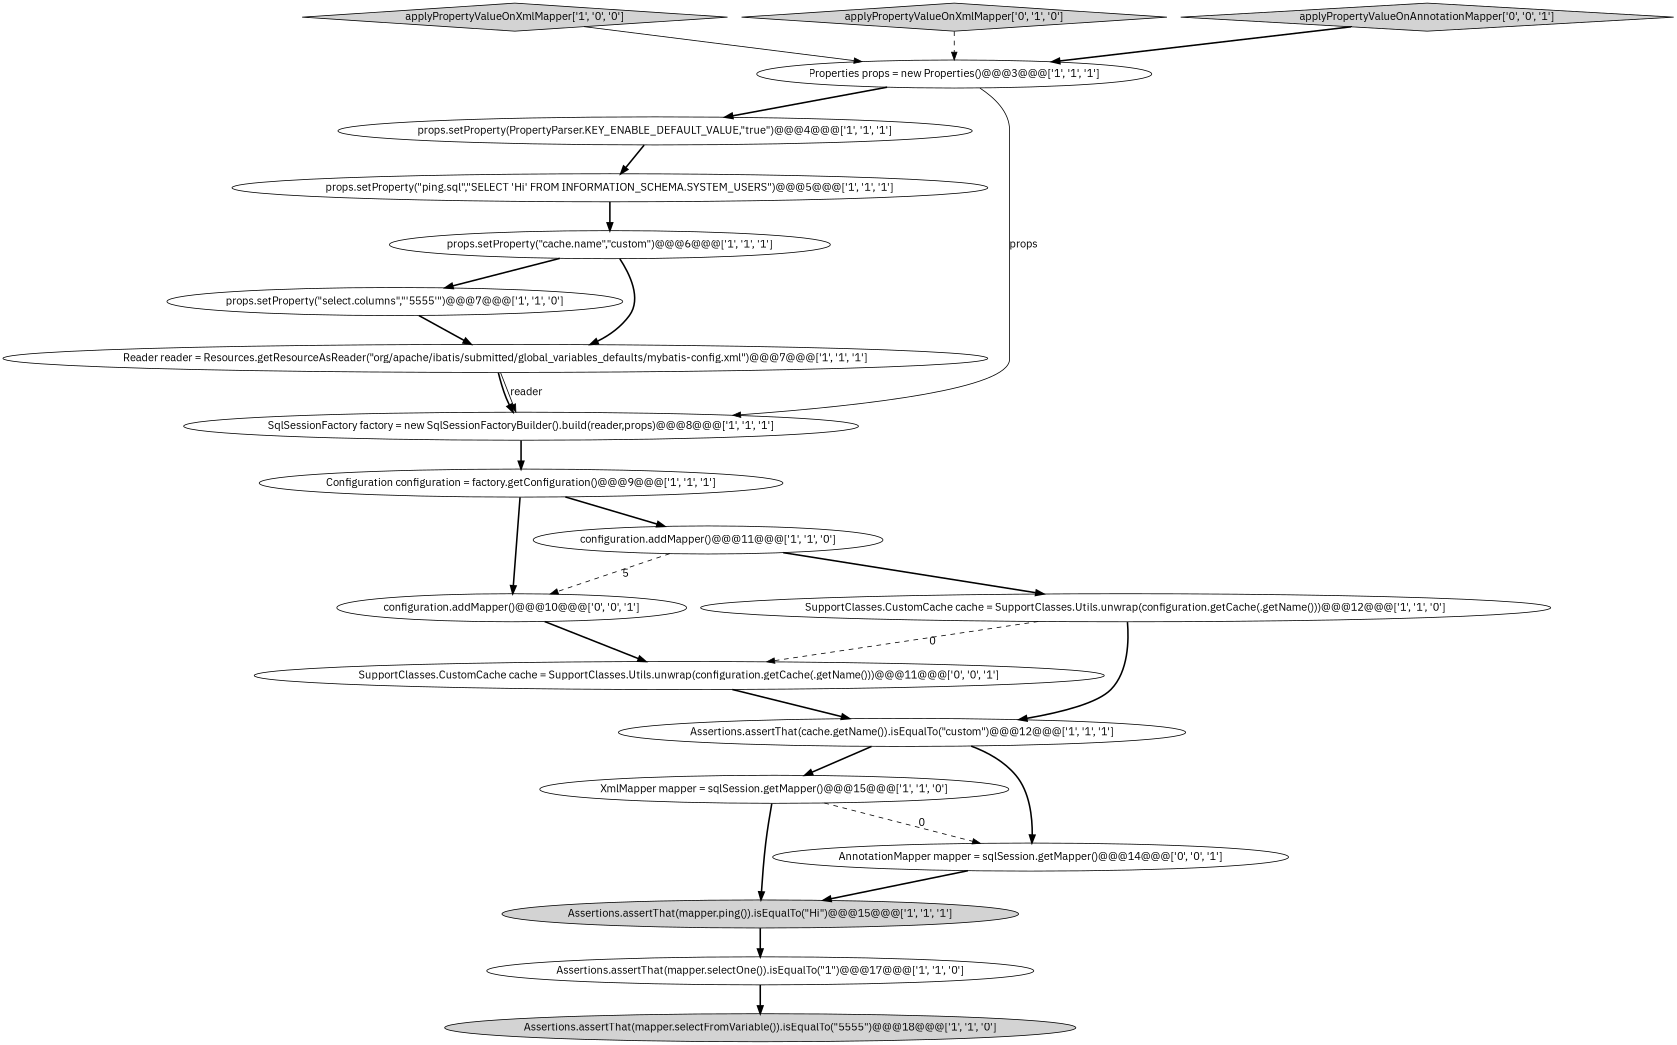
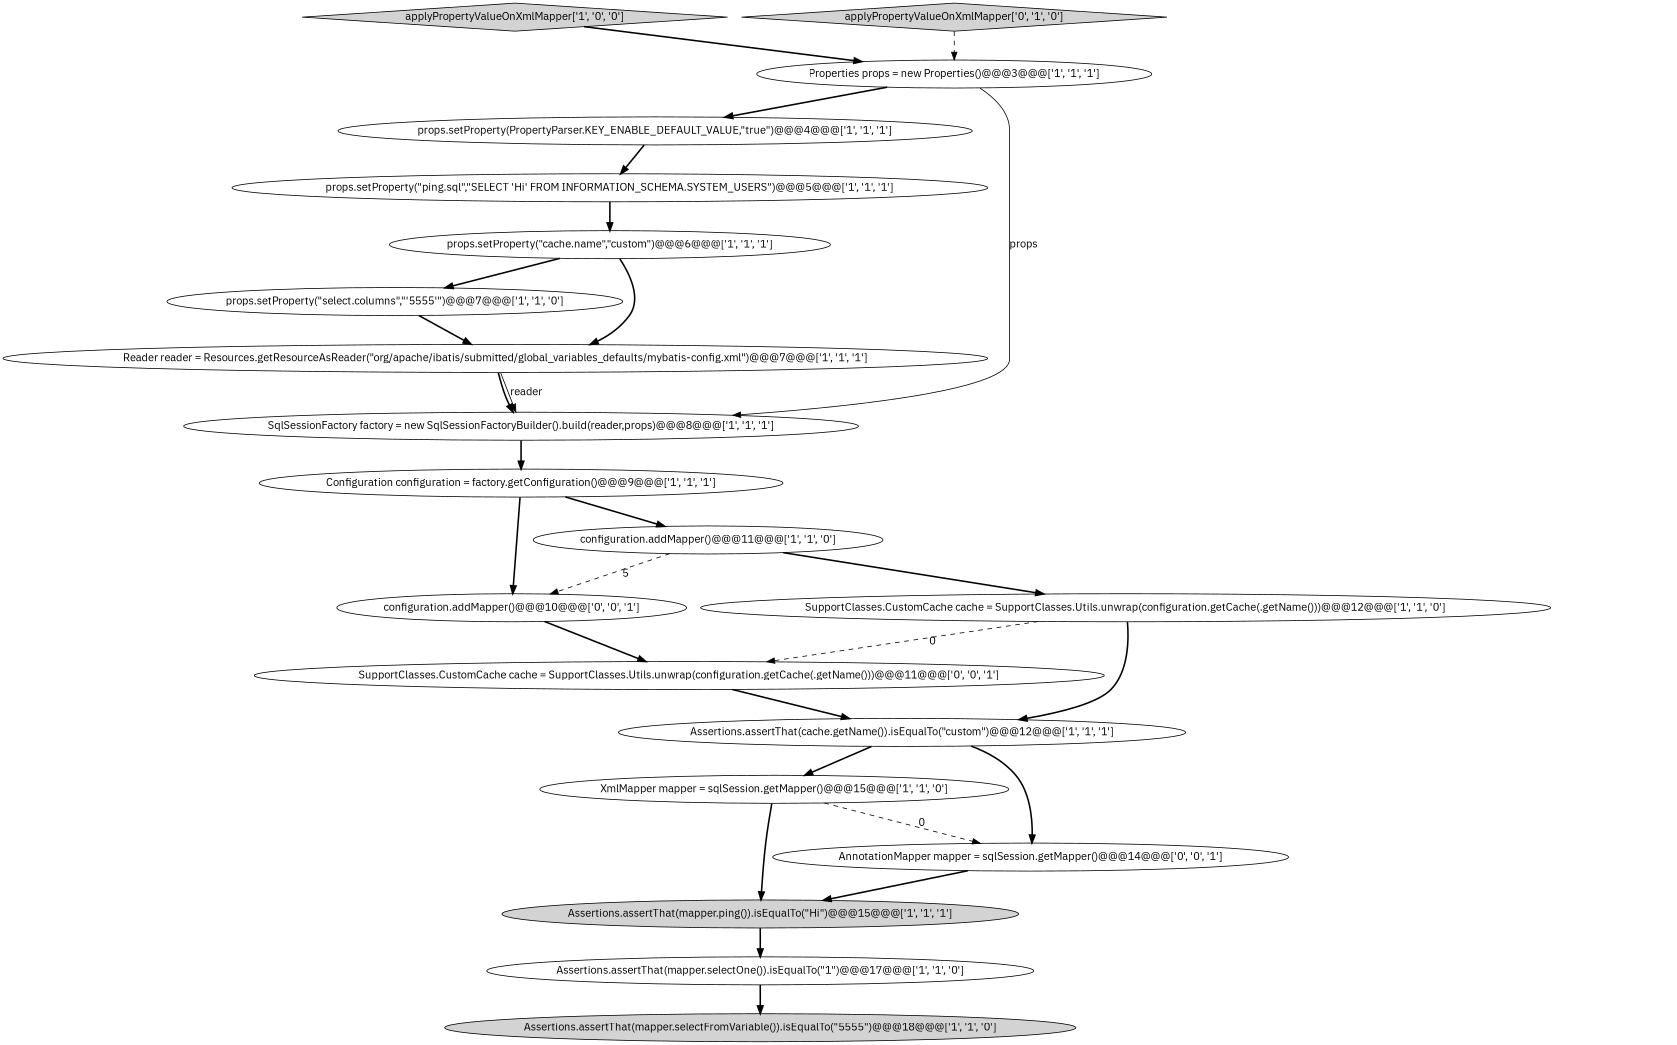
node "applyPropertyValueOnAnnotationMapper['0', '0', '1']": removed
edge "applyPropertyValueOnXmlMapper['1', '0', '0']" -> "Properties props = new Properties()@@@3@@@['1', '1', '1']": style solid -> bold
